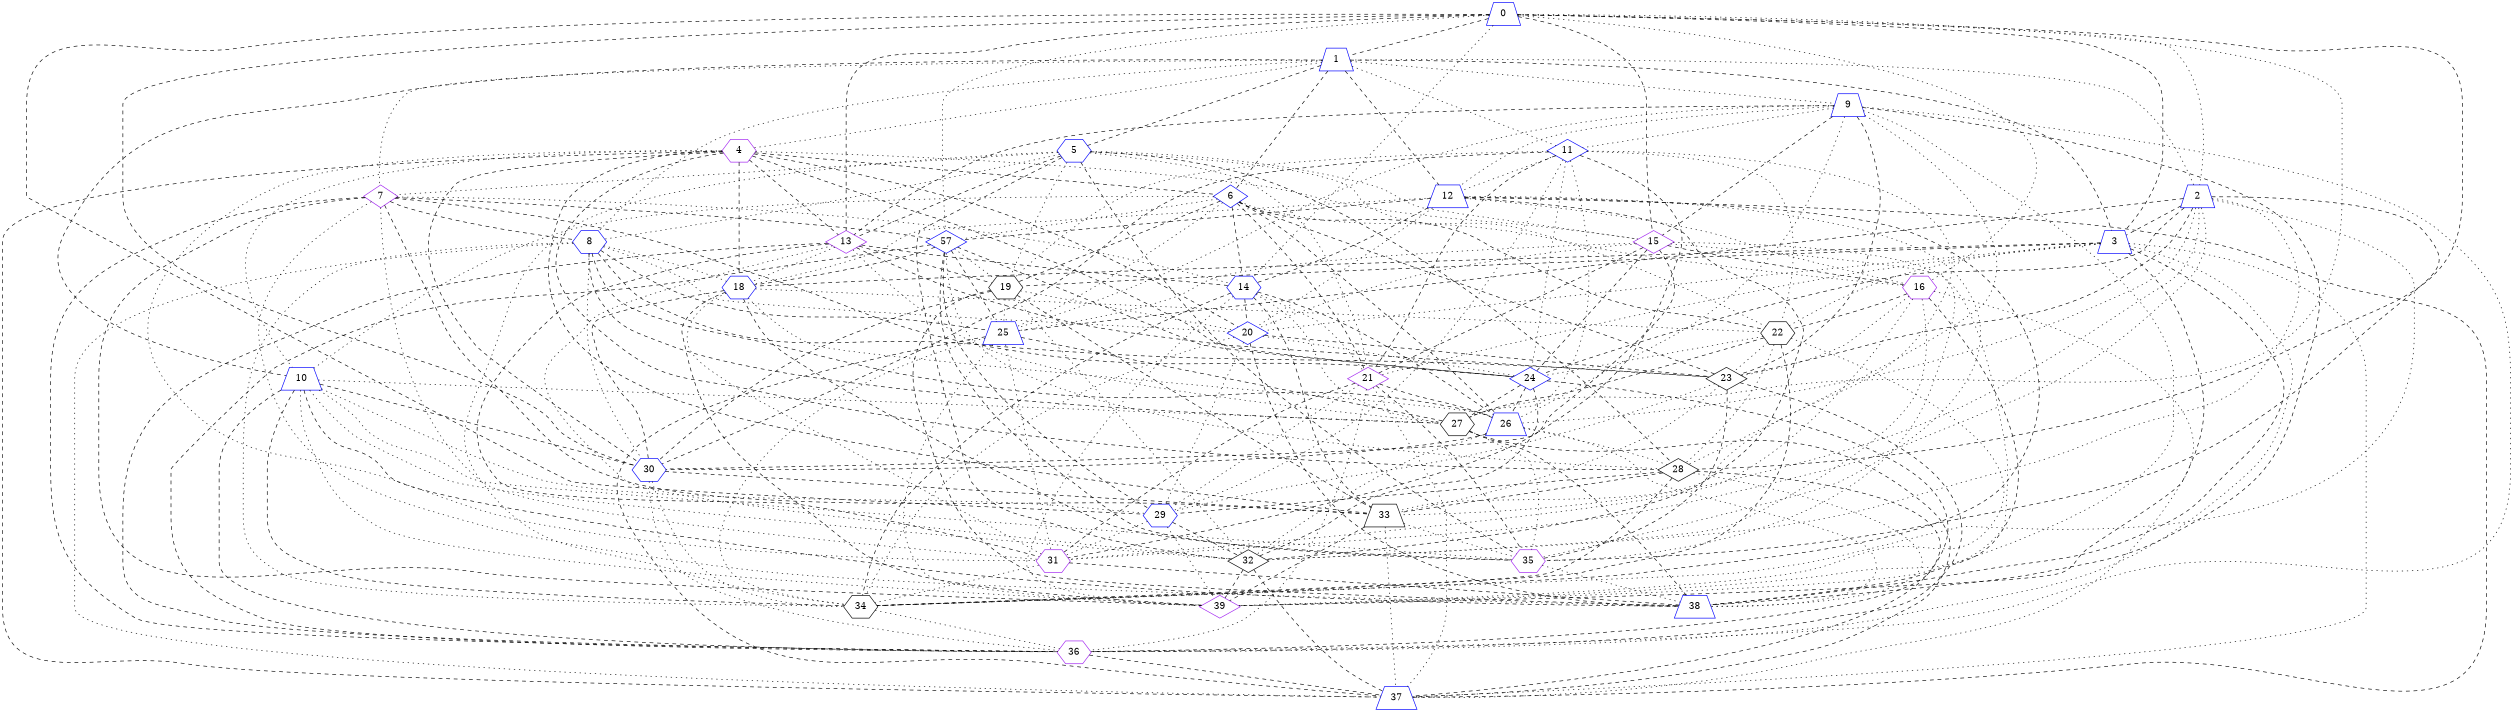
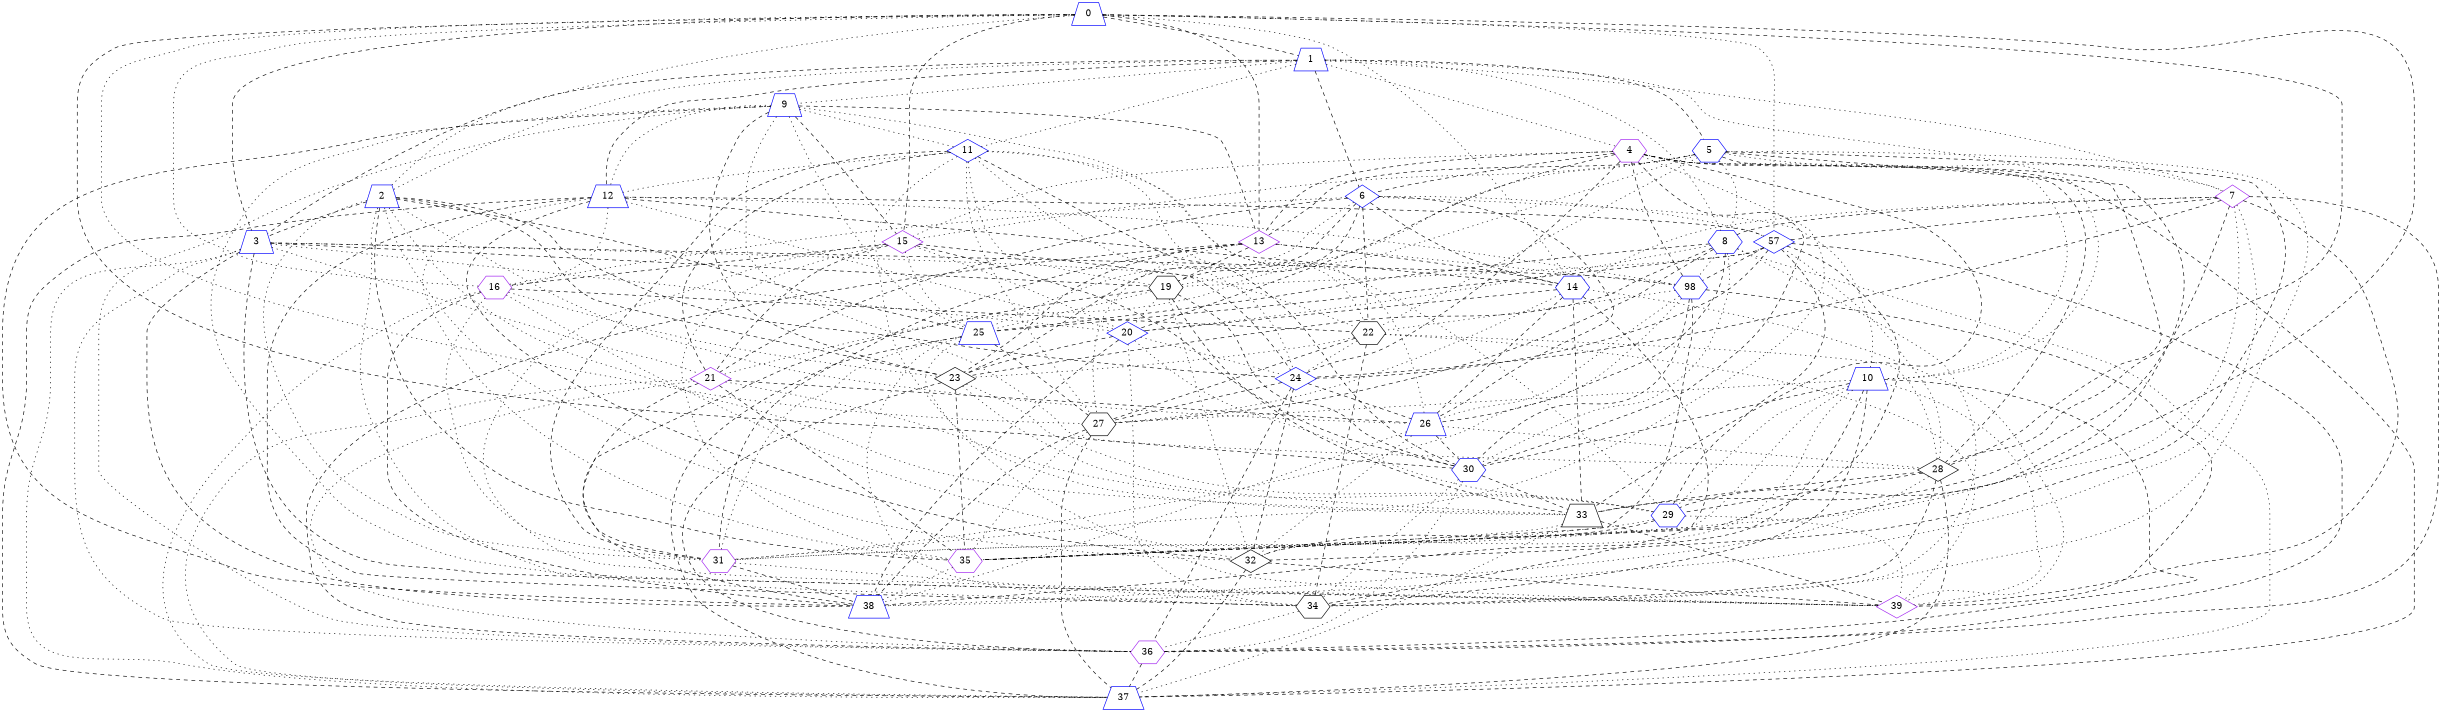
edge "1" -- "10": style dashed -> dotted
node "18": label "18" -> "98"
edge "14" -- "21": removed
edge "13" -- "32": removed
